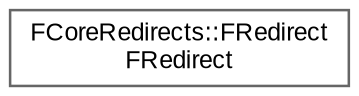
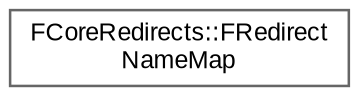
node "FCoreRedirects::FRedirect FRedirect": label "FCoreRedirects::FRedirect FRedirect" -> "FCoreRedirects::FRedirect NameMap"
